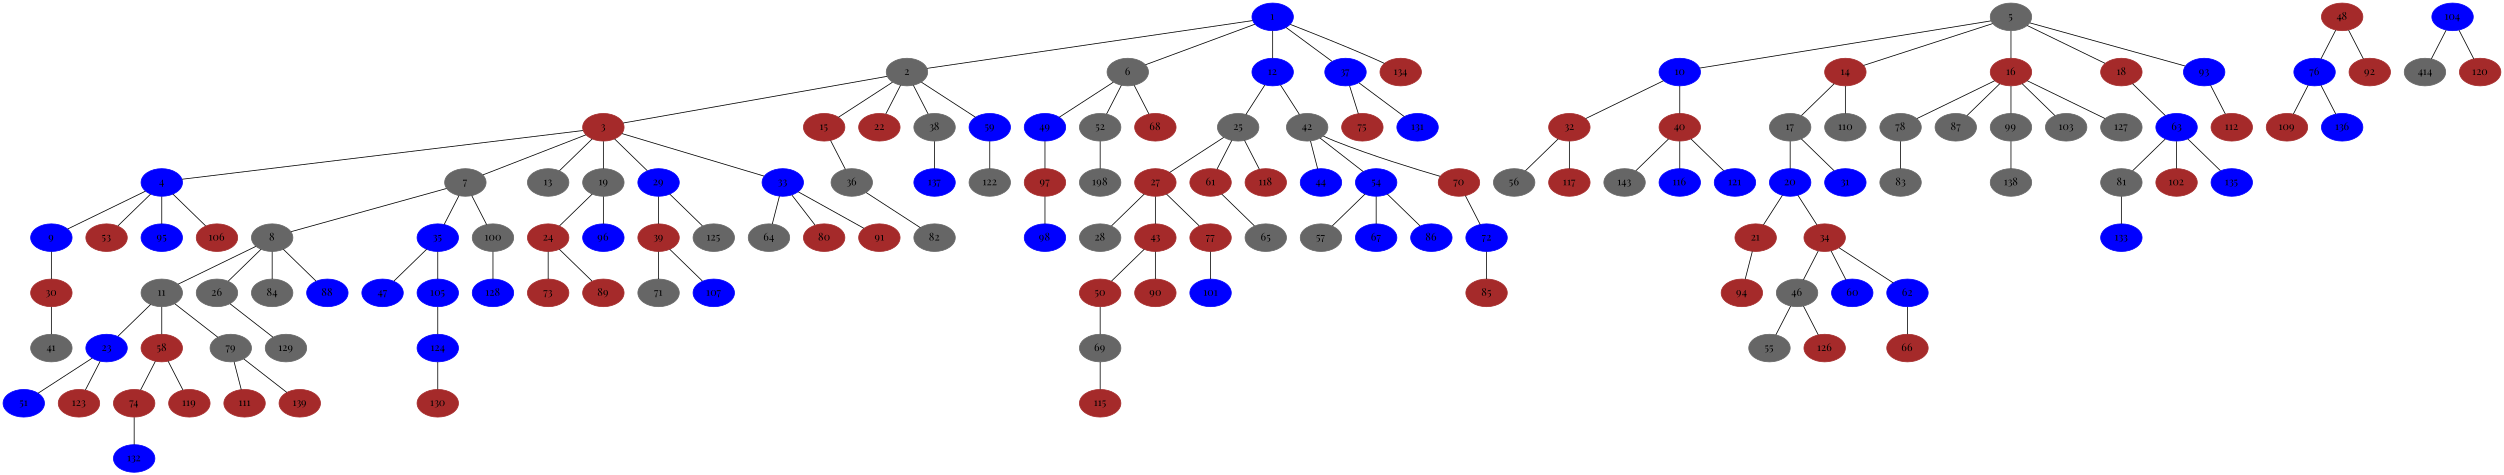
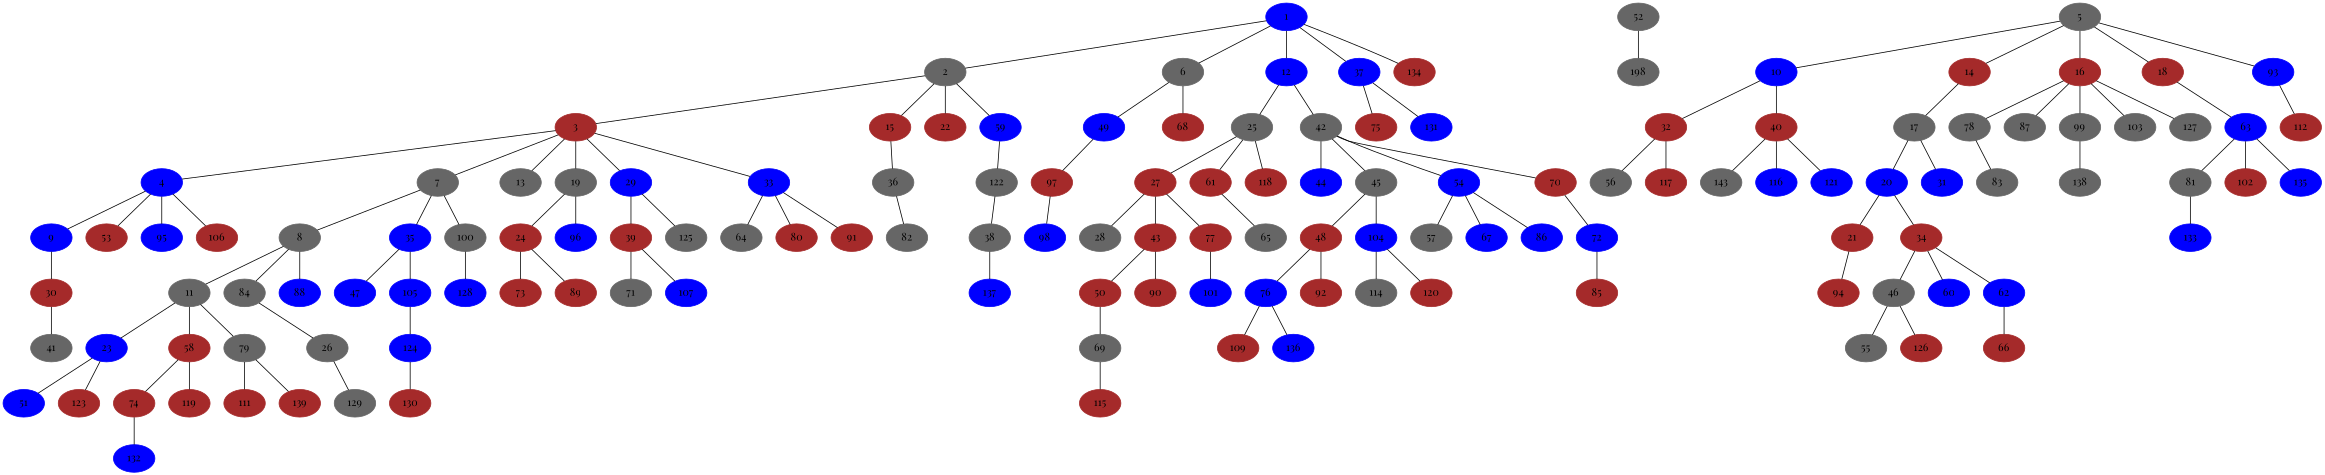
node "414": label "414" -> "114"
edge "2" -- "38": now "122" -- "38"
edge "6" -- "52": removed
node "110": removed
node "45": added
edge "8" -- "26": now "84" -- "26"
